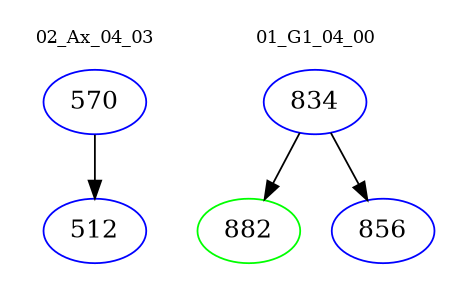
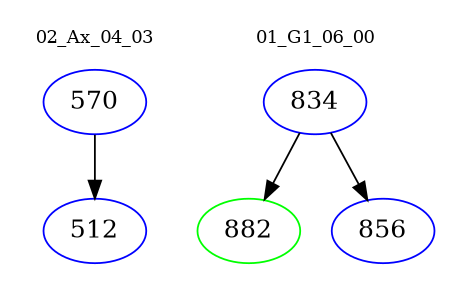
cluster "01_G1_04_00": label "01_G1_04_00" -> "01_G1_06_00"
